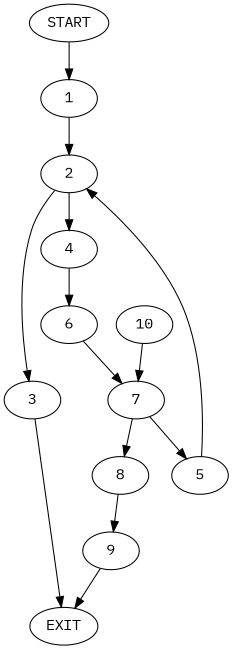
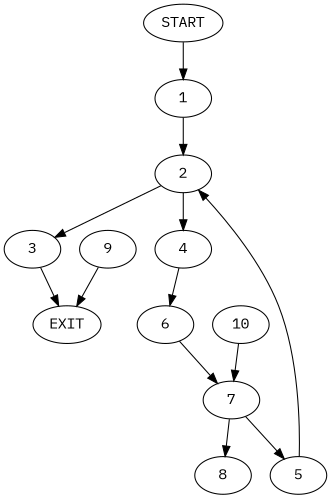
edge "8" -> "9": removed
